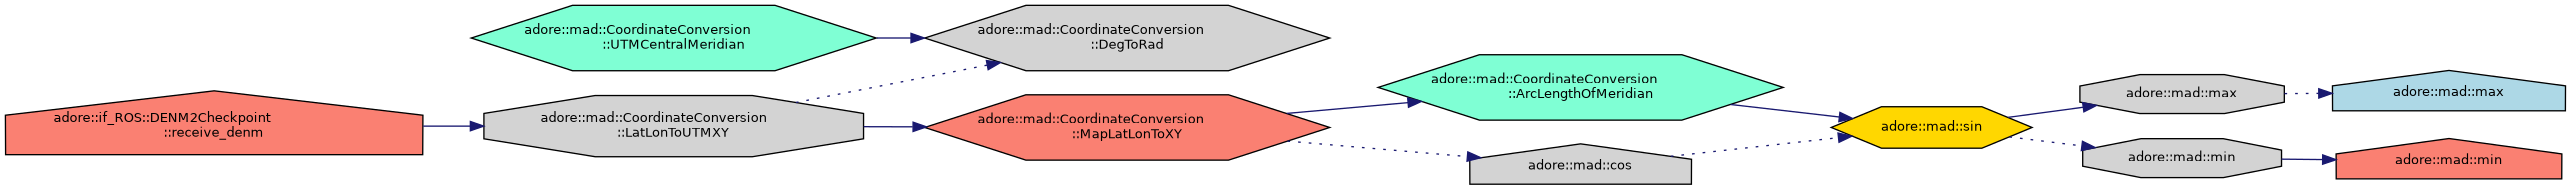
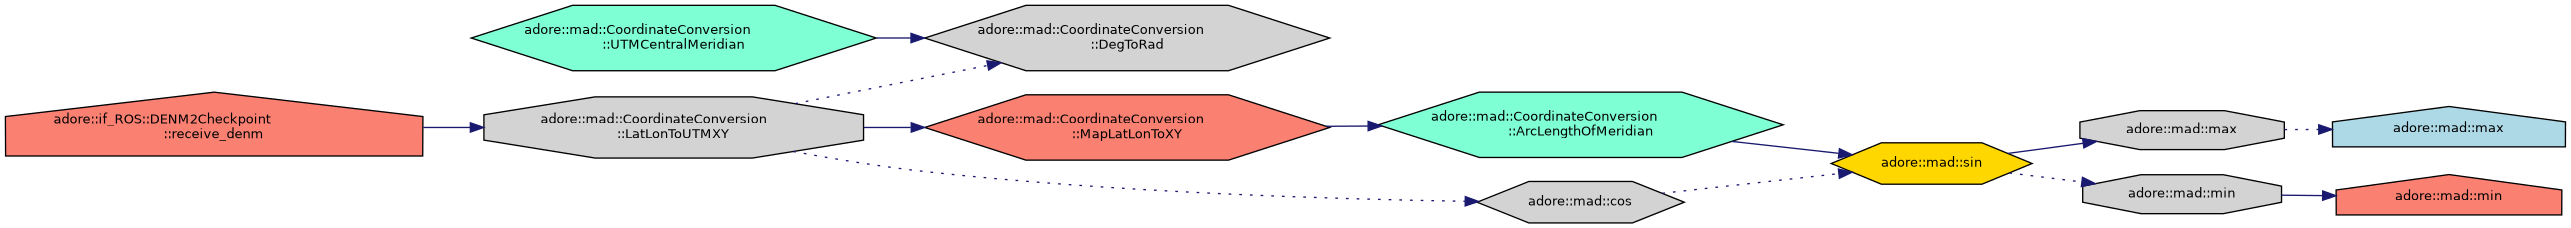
edge "adore::mad::CoordinateConversion ::MapLatLonToXY" -> "adore::mad::cos": now "adore::mad::CoordinateConversion ::LatLonToUTMXY" -> "adore::mad::cos"
node "adore::mad::cos": shape house -> hexagon
